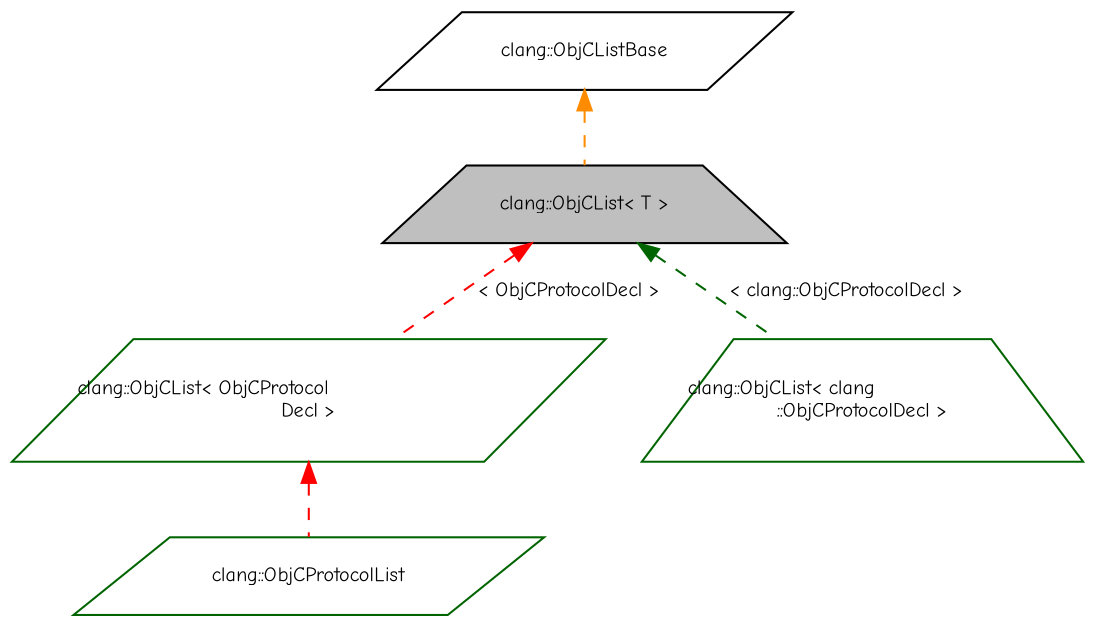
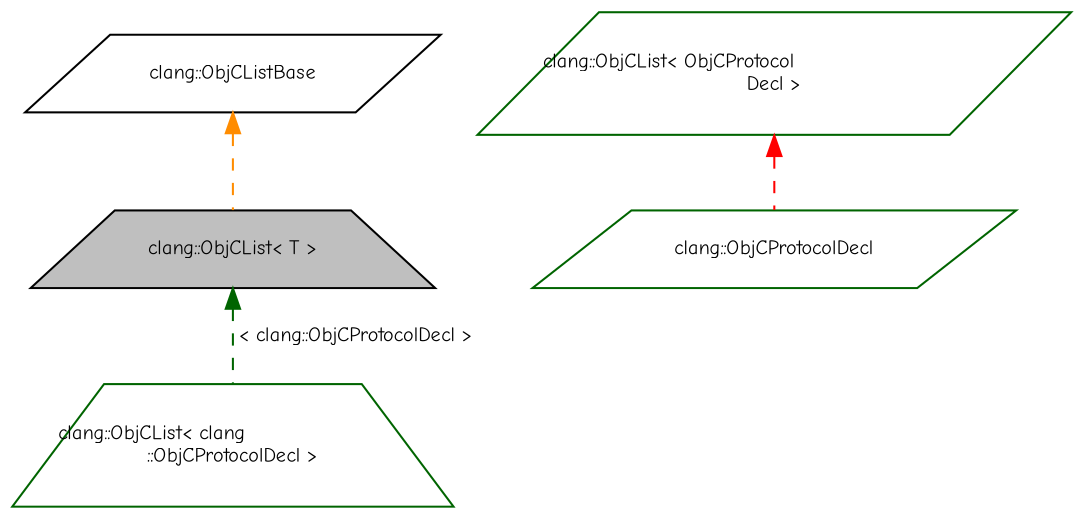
edge "clang::ObjCList< ObjCProtocol Decl >" -> "clang::ObjCList< T >": removed, label "< ObjCProtocolDecl >"
node "clang::ObjCProtocolList": label "clang::ObjCProtocolList" -> "clang::ObjCProtocolDecl"
